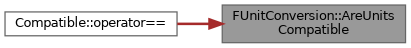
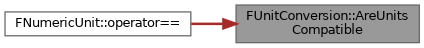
node "Compatible::operator==": label "Compatible::operator==" -> "FNumericUnit::operator=="
